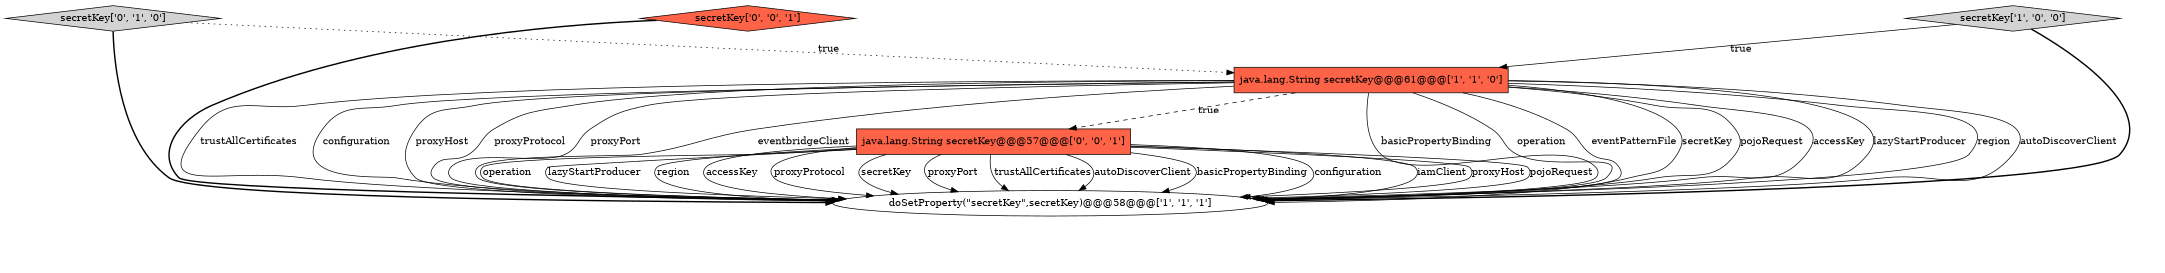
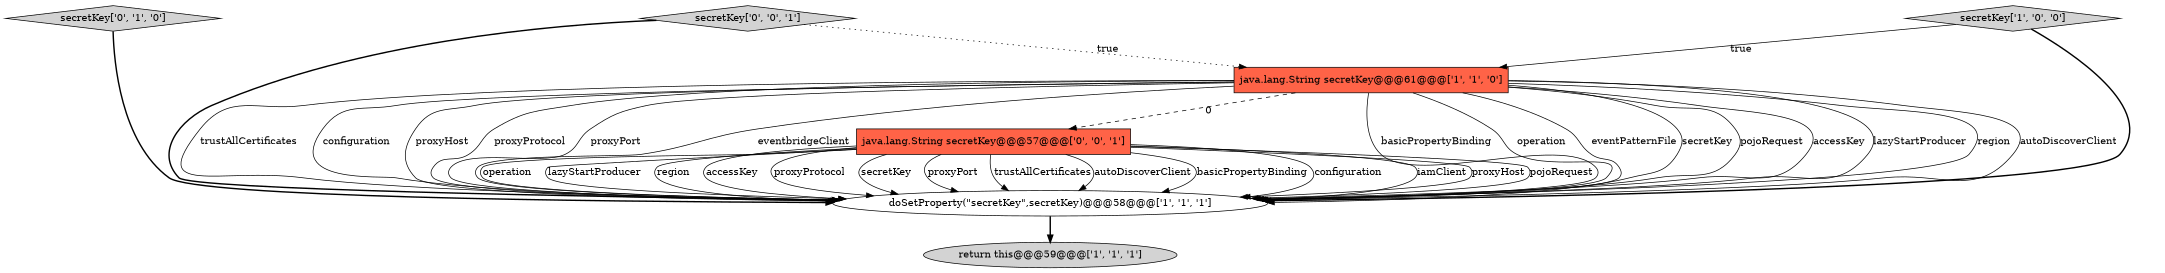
node "secretKey['0', '0', '1']": fillcolor tomato -> lightgray
edge "secretKey['0', '1', '0']" -> "java.lang.String secretKey@@@61@@@['1', '1', '0']": now "secretKey['0', '0', '1']" -> "java.lang.String secretKey@@@61@@@['1', '1', '0']"
edge "java.lang.String secretKey@@@61@@@['1', '1', '0']" -> "java.lang.String secretKey@@@57@@@['0', '0', '1']": label "true" -> "0"
node "return this@@@59@@@['1', '1', '1']": added
